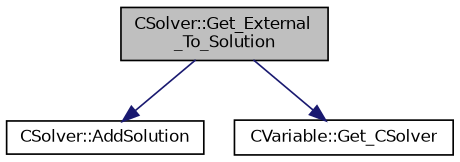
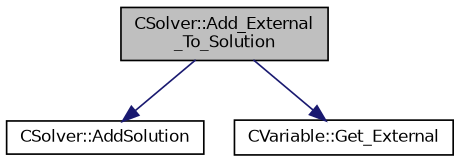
node "CSolver::Get_External _To_Solution": label "CSolver::Get_External _To_Solution" -> "CSolver::Add_External _To_Solution"
node "CVariable::Get_CSolver": label "CVariable::Get_CSolver" -> "CVariable::Get_External"
